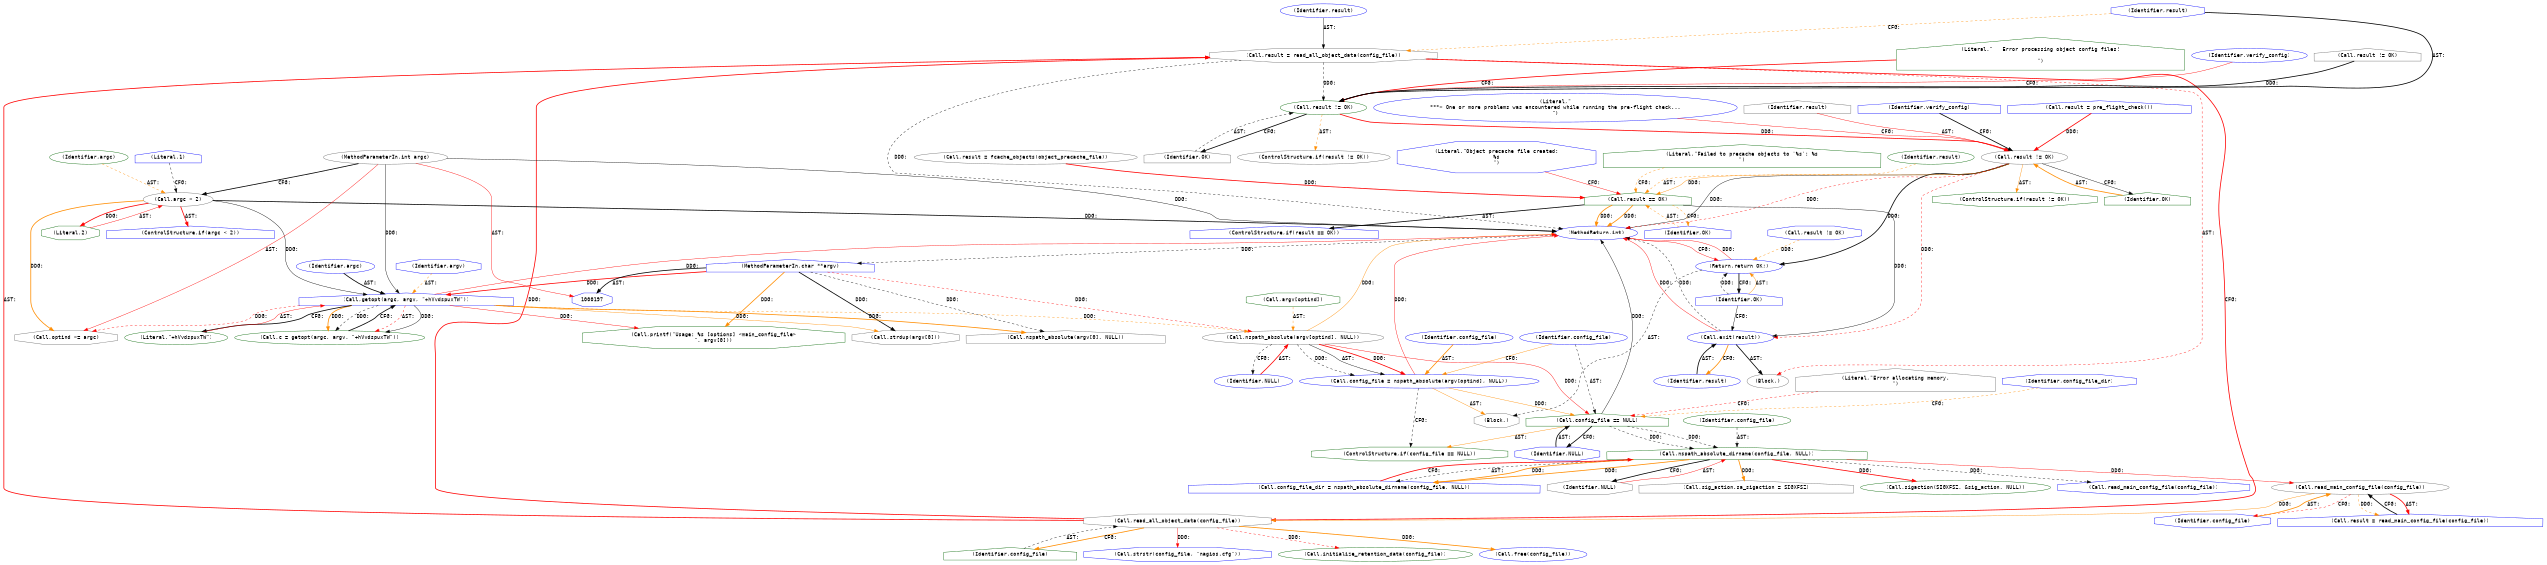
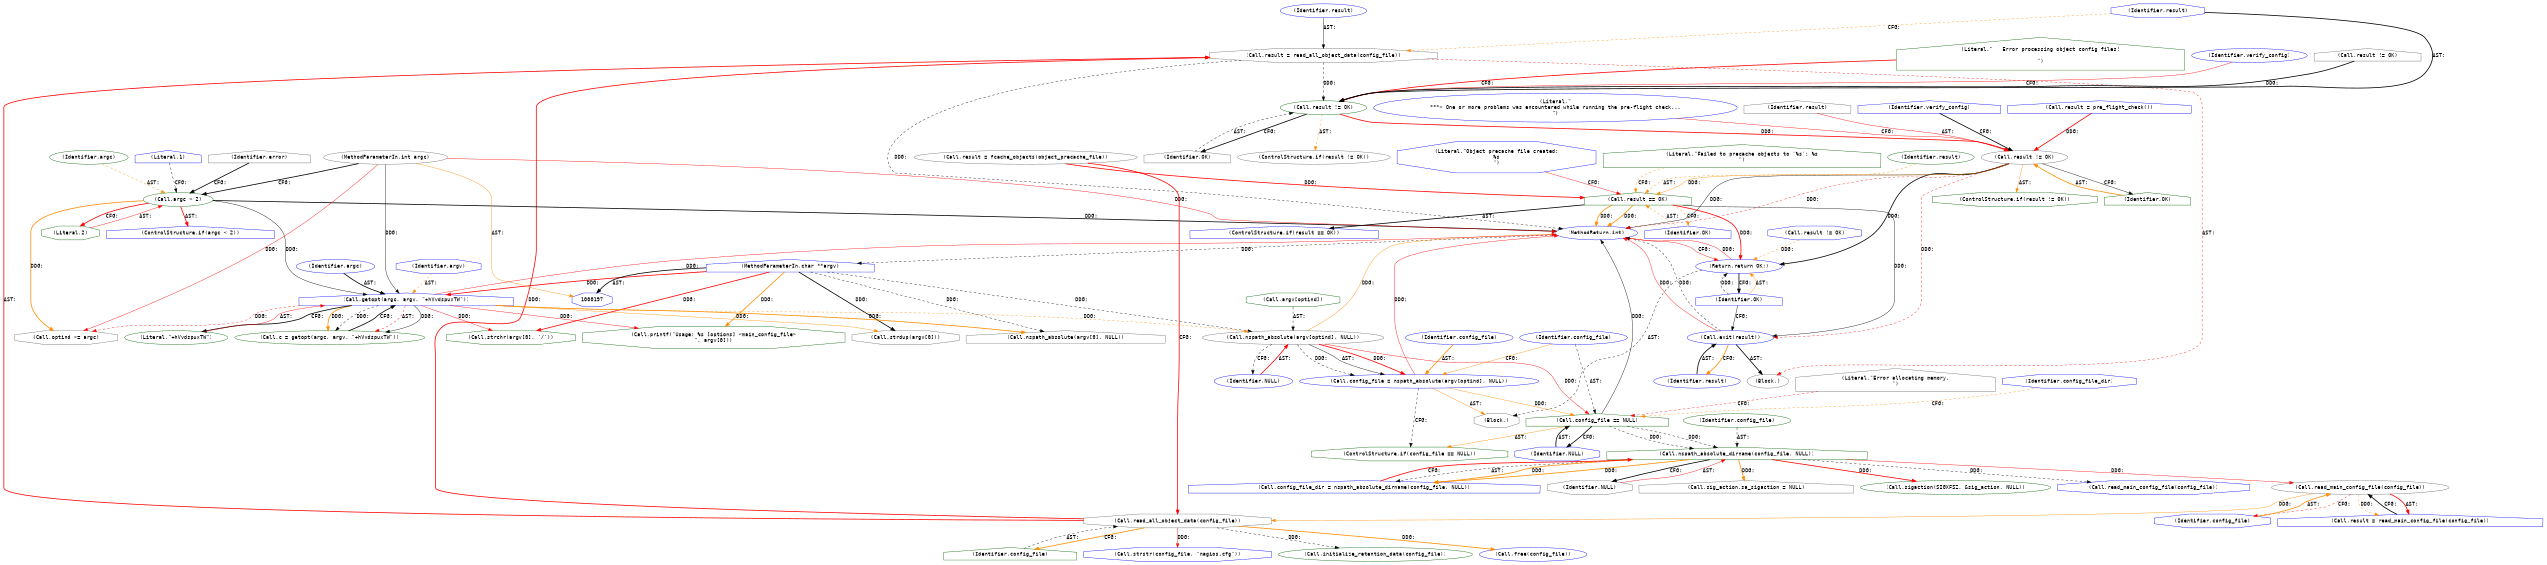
node "(Identifier,error)": added
edge "(MethodParameterIn,int argc)" -> "(MethodReturn,int)": color black -> red
node "(Call,argc < 2)": color gray40 -> darkgreen
edge "(Call,argc < 2)" -> "(Literal,2)": label "DDG: " -> "CFG: "
edge "(Call,result == OK)" -> "(Return,return OK;)": added, label "DDG:"
edge "(MethodParameterIn,int argc)" -> "1000197": color red -> darkorange
edge "(MethodParameterIn,int argc)" -> "(Call,optind >= argc)": label "AST: " -> "DDG: "
edge "(MethodParameterIn,char **argv)" -> "(Call,nspath_absolute(argv[optind], NULL))": color red -> black
edge "(Call,argv[optind])" -> "(Call,nspath_absolute(argv[optind], NULL))": color darkorange -> black
node "(Call,strchr(argv[0], '/'))": added
edge "(Call,result = read_all_object_data(config_file))" -> "(Call,read_all_object_data(config_file))": now "(Call,result = fcache_objects(object_precache_file))" -> "(Call,read_all_object_data(config_file))"
node "(Call,sig_action.sa_sigaction = SIGXFSZ)": label "(Call,sig_action.sa_sigaction = SIGXFSZ)" -> "(Call,sig_action.sa_sigaction = NULL)"
edge "(Call,read_all_object_data(config_file))" -> "(Call,initialize_retention_data(config_file))": color red -> black
